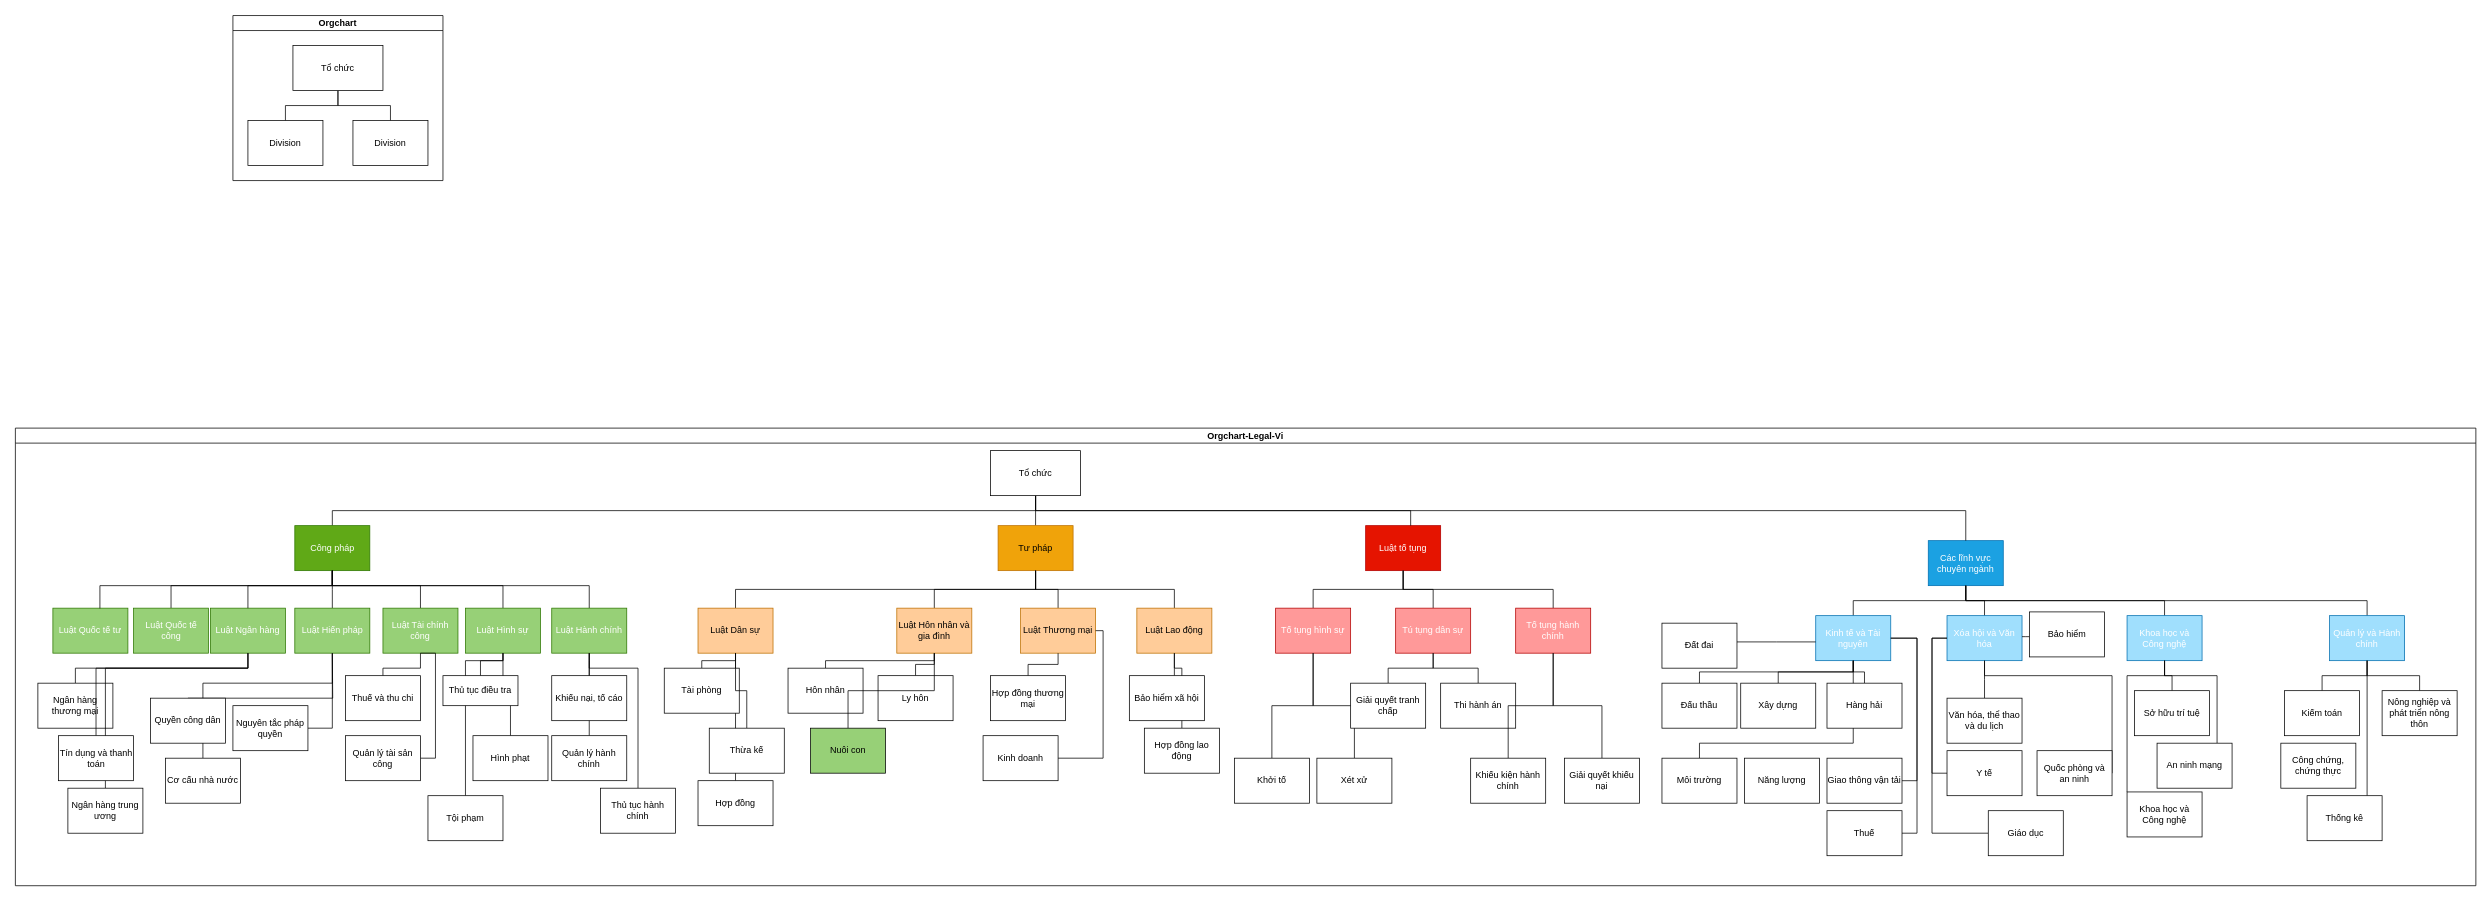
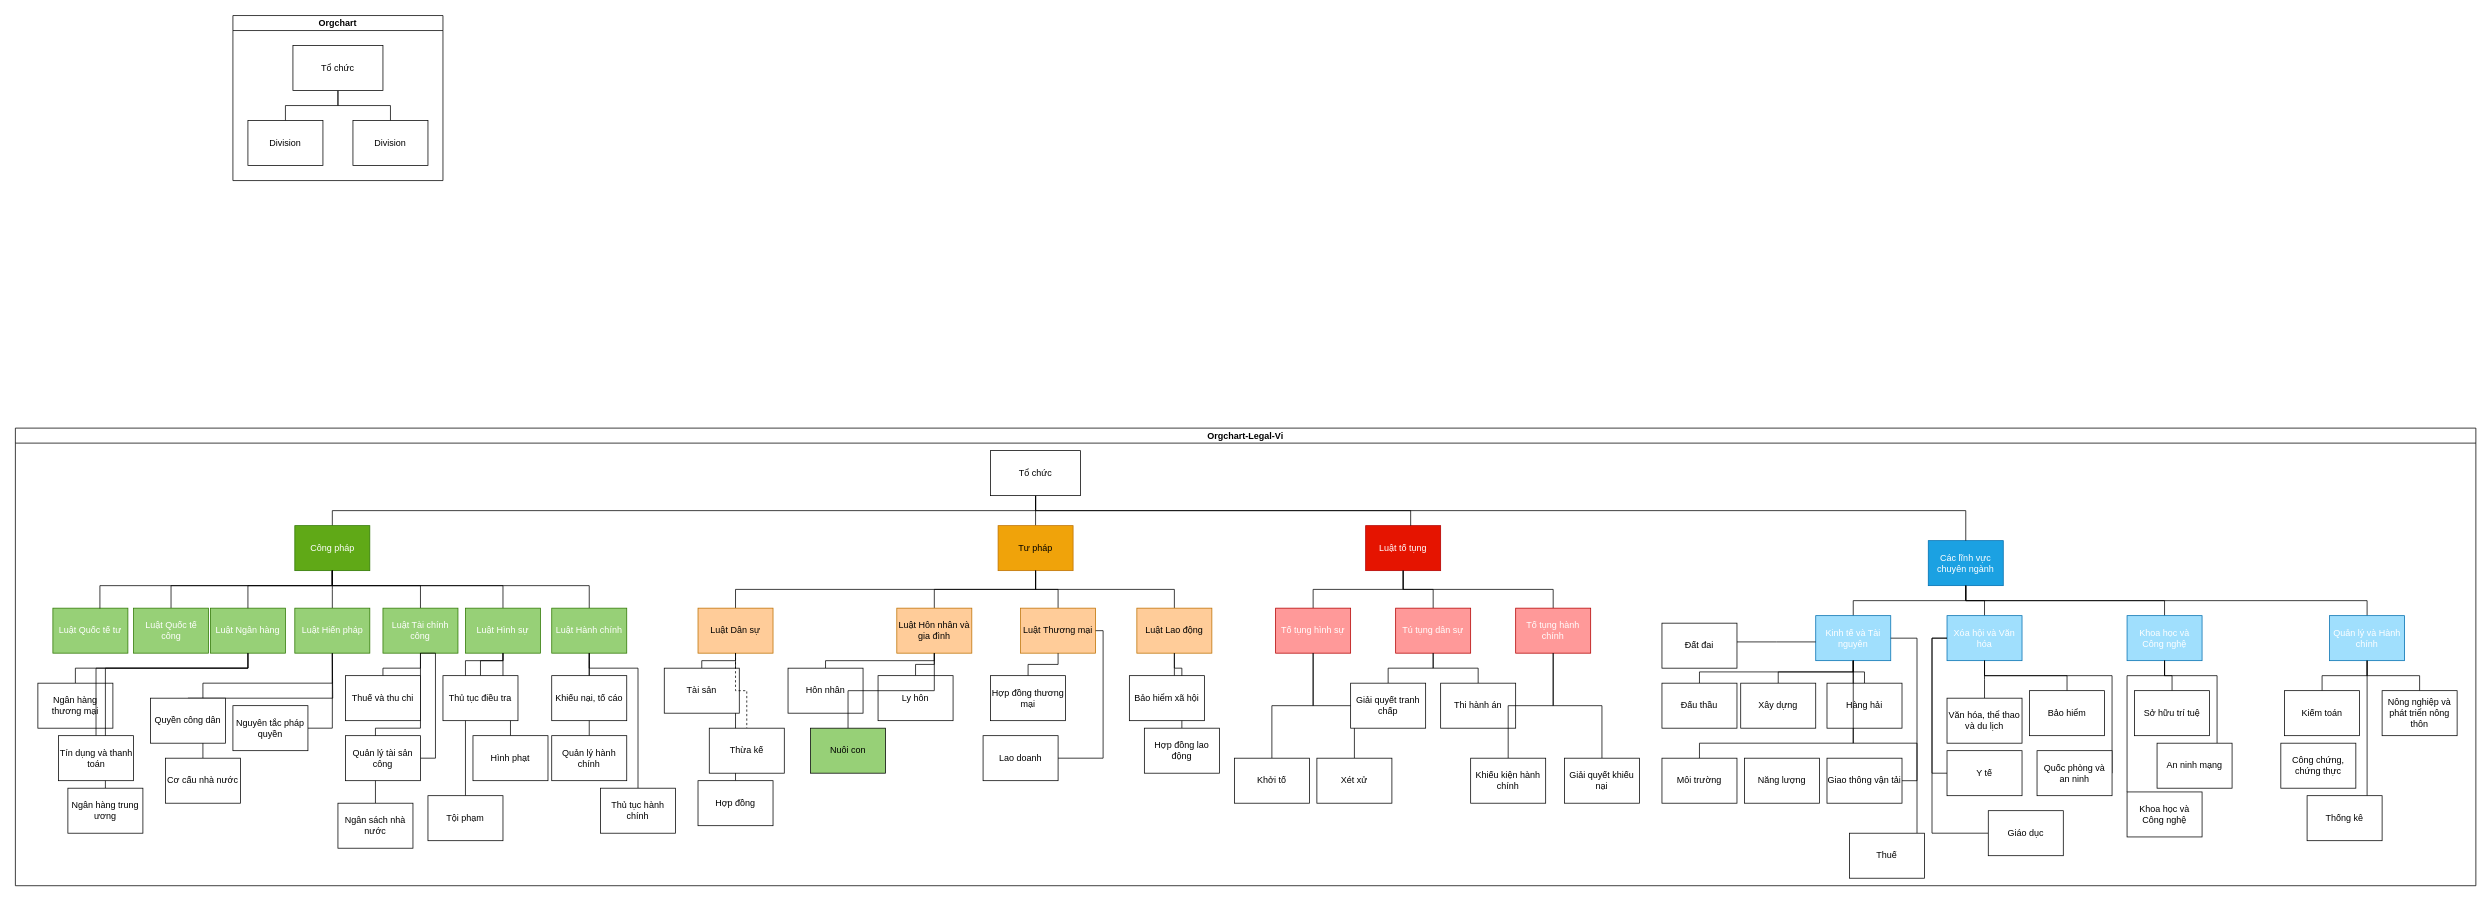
node "Bảo hiểm": moved (2067, 634) -> (2067, 713)
node "Thủ tục điều tra": size 75x30 -> 75x45
node "Tài phòng": label "Tài phòng" -> "Tài sản"
edge "Luật Dân sự" -- "Thừa kế": style solid -> dashed
edge "Luật Tài chính công" -- "Ngân sách nhà nước": added
node "Kinh doanh": label "Kinh doanh" -> "Lao doanh"
node "Ngân sách nhà nước": added
node "Thuế": moved (1864, 833) -> (1887, 855)
